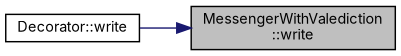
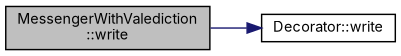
edge "Decorator::write" -> "MessengerWithValediction ::write": reversed
